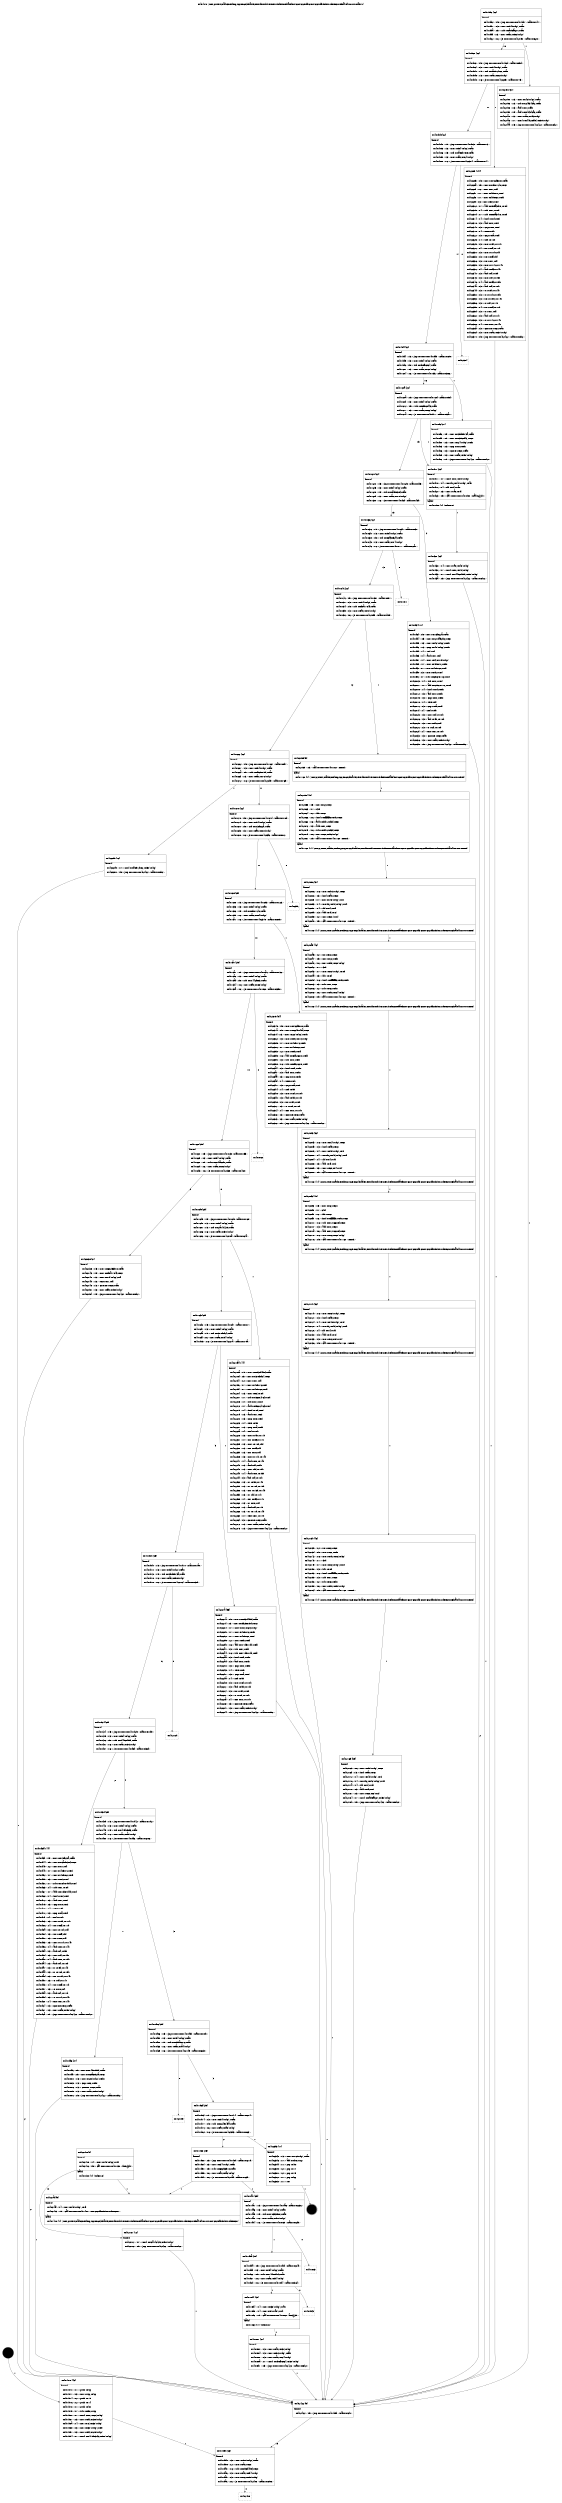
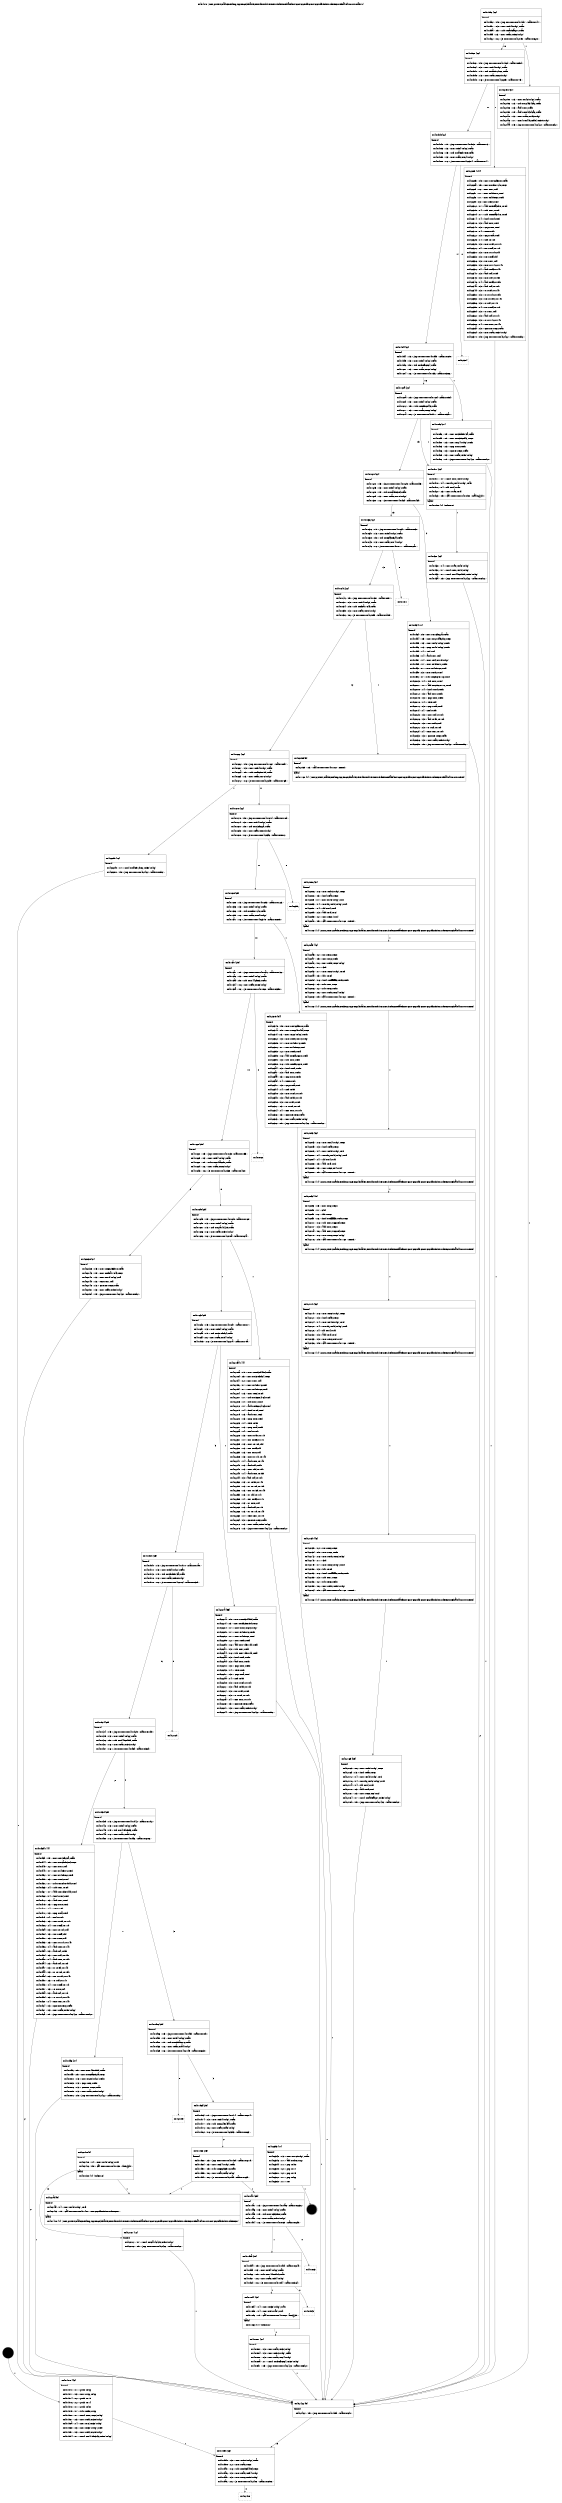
node "0x40205e [40]": removed
edge "0x401d6f [25]" -> "0x4023d3 [17]": removed, label "1"
